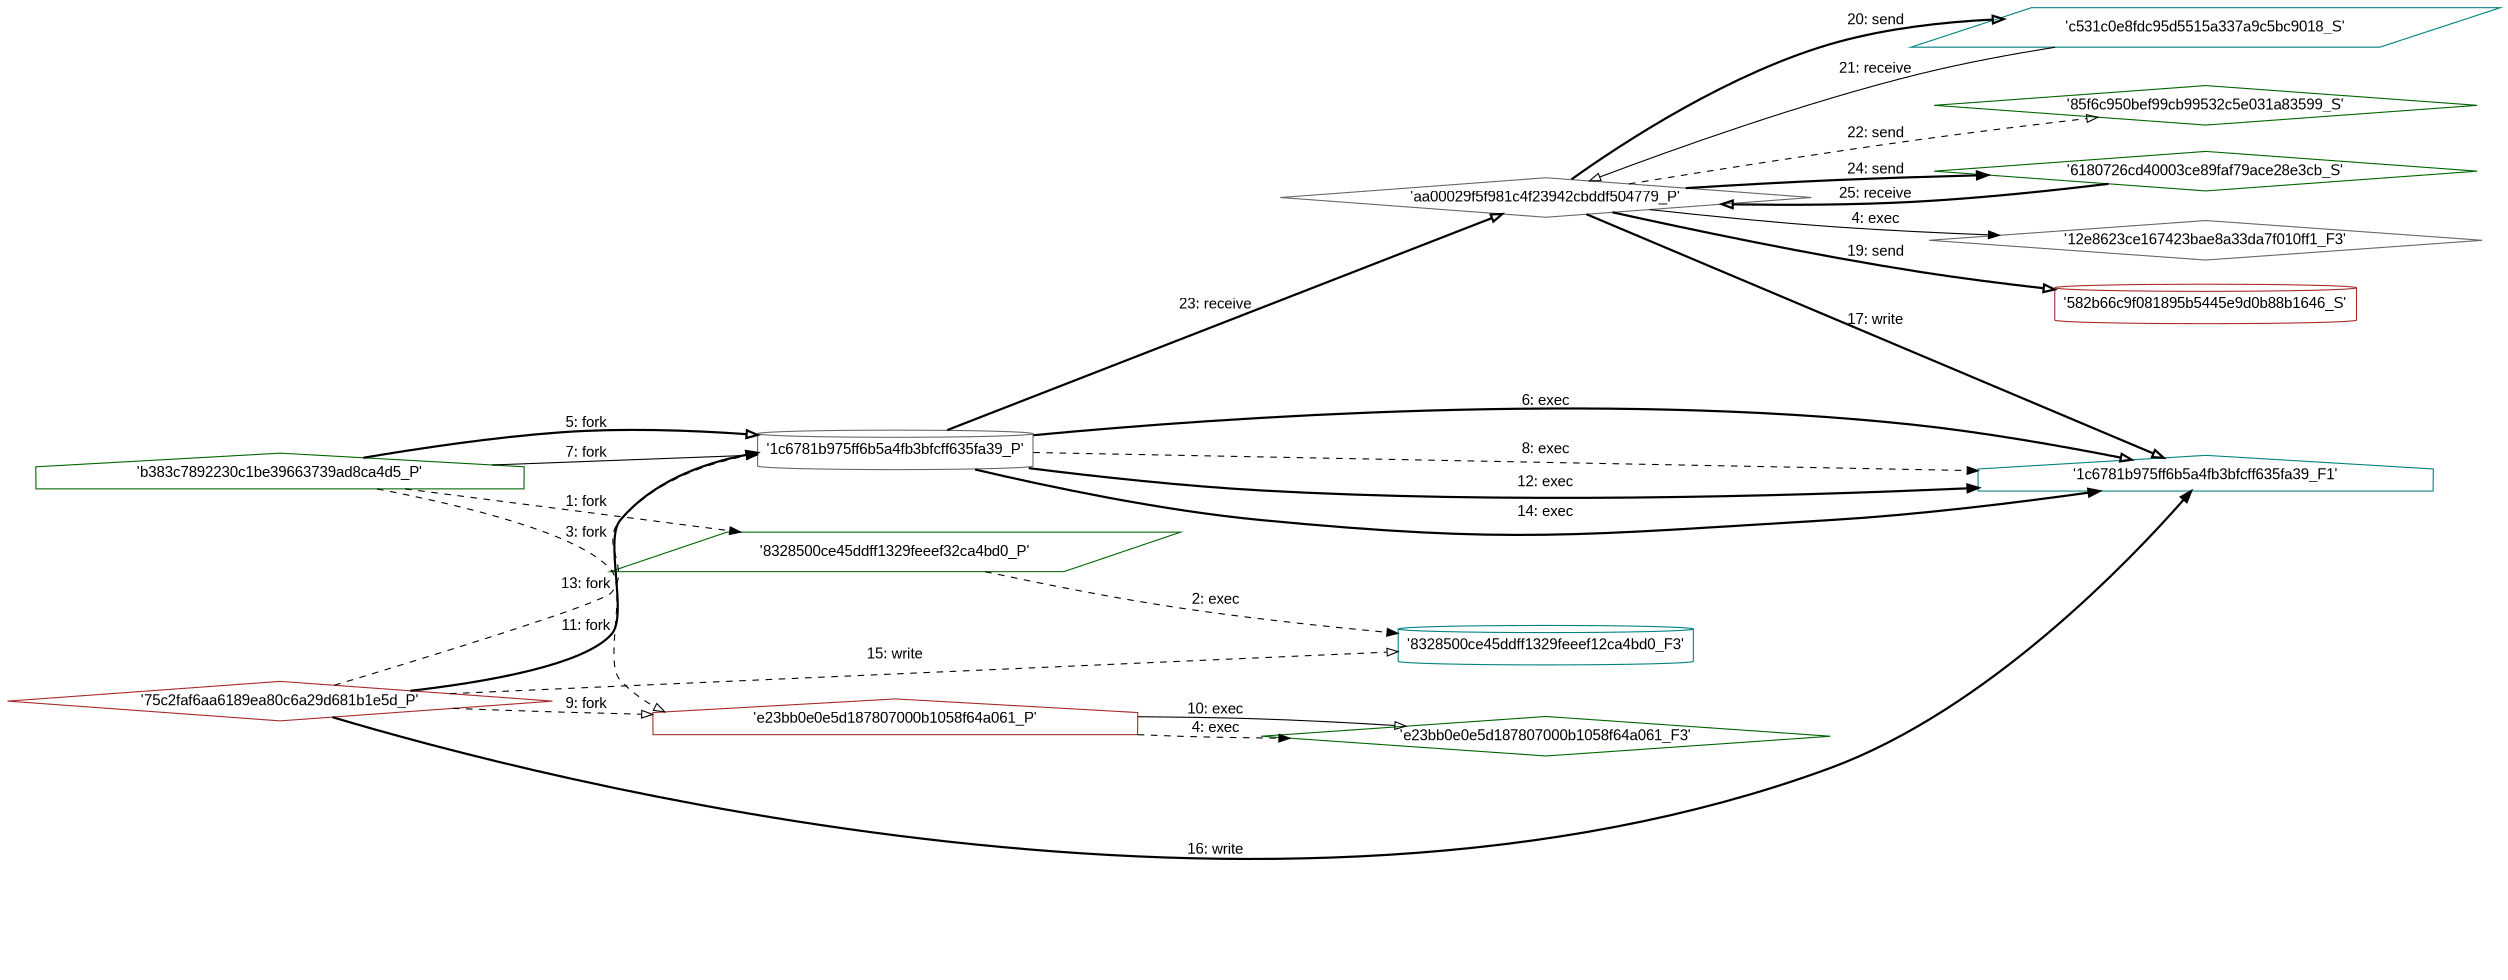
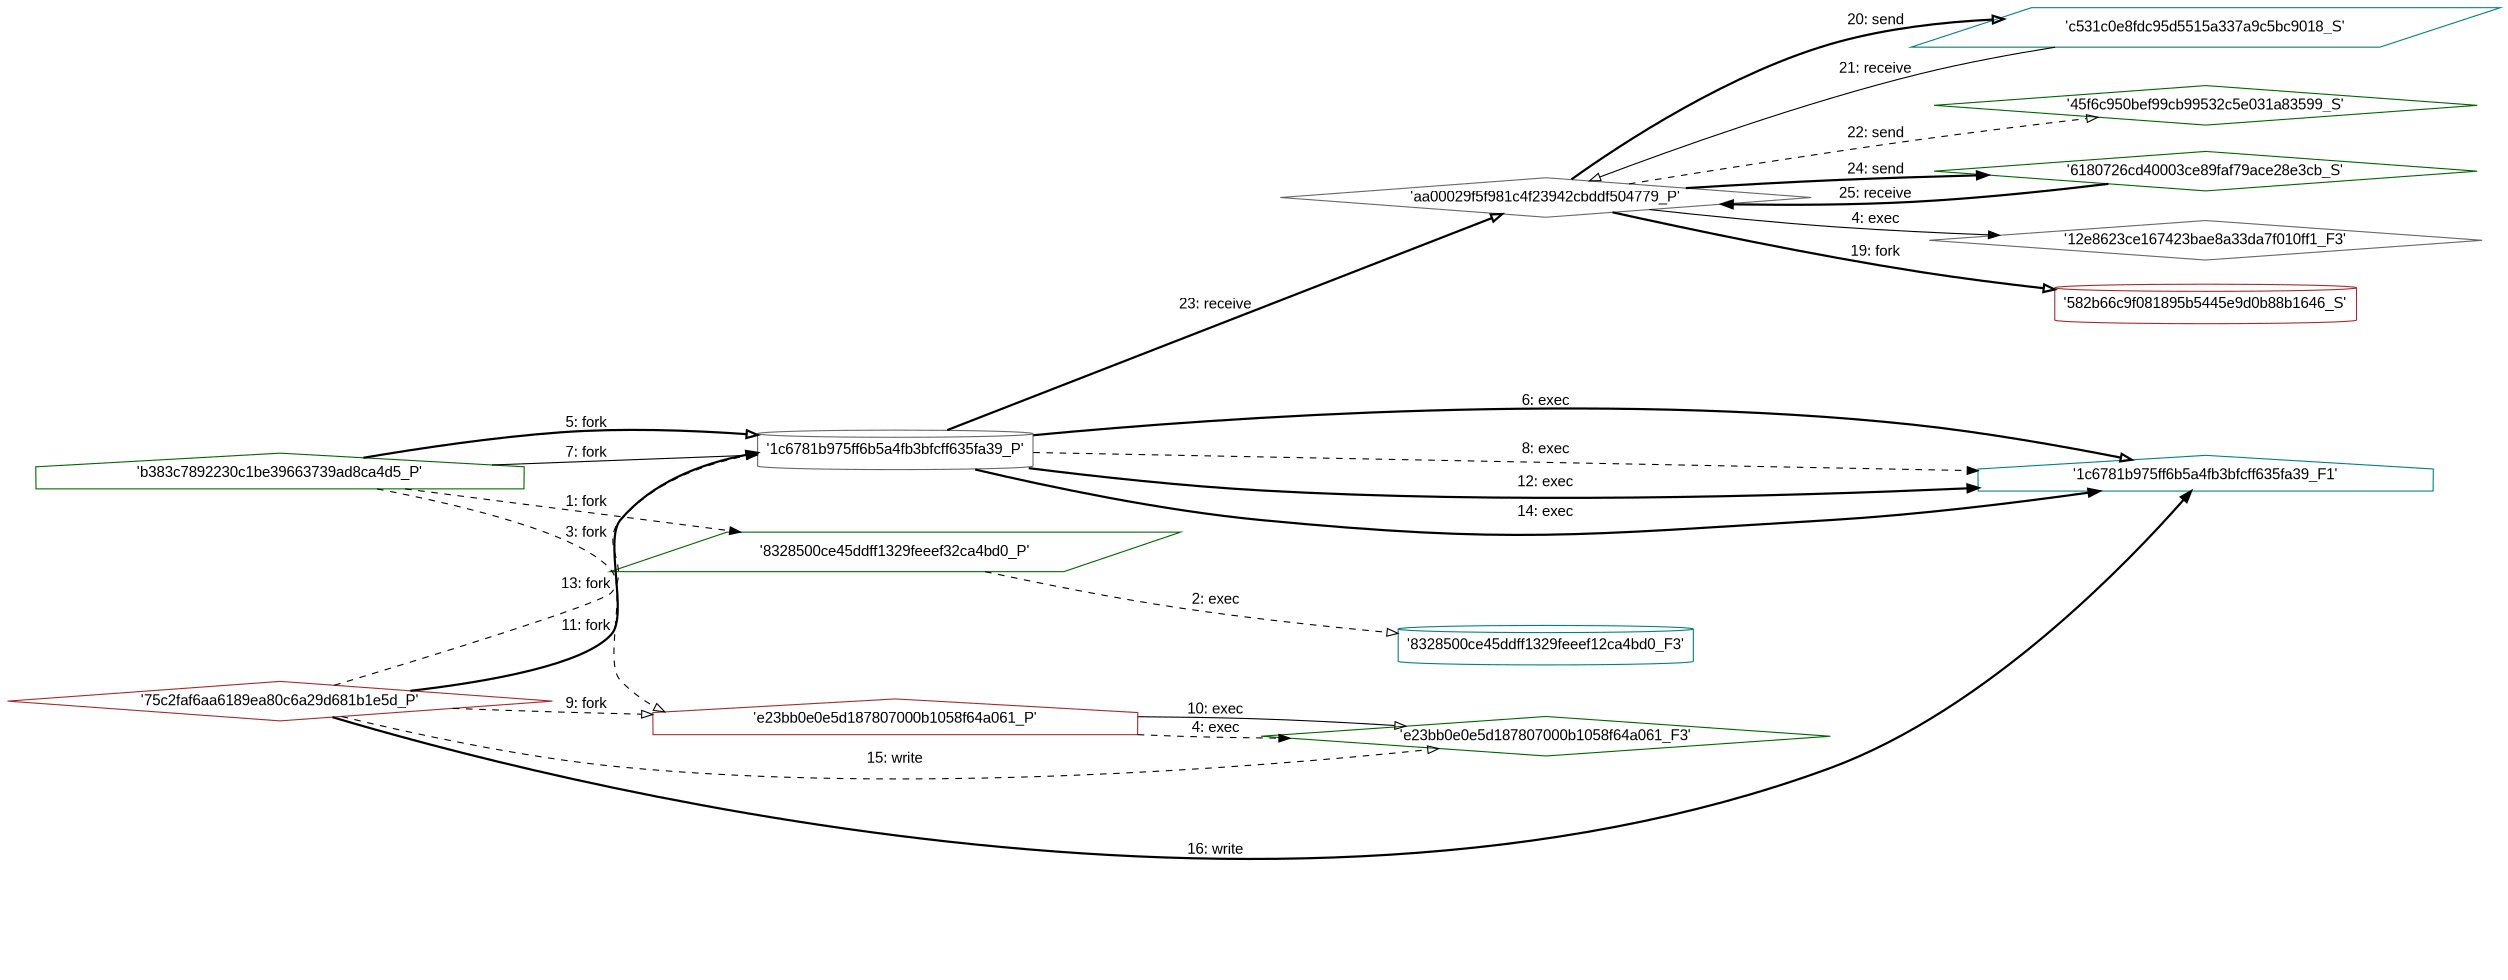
node "'85f6c950bef99cb99532c5e031a83599_S'": label "'85f6c950bef99cb99532c5e031a83599_S'" -> "'45f6c950bef99cb99532c5e031a83599_S'"
edge "'6180726cd40003ce89faf79ace28e3cb_S'" -> "'aa00029f5f981c4f23942cbddf504779_P'": arrowhead onormal -> normal
edge "'aa00029f5f981c4f23942cbddf504779_P'" -> "'582b66c9f081895b5445e9d0b88b1646_S'": label "19: send" -> "19: fork"
edge "'aa00029f5f981c4f23942cbddf504779_P'" -> "'1c6781b975ff6b5a4fb3bfcff635fa39_F1'": removed, label "17: write"
edge "'8328500ce45ddff1329feeef32ca4bd0_P'" -> "'8328500ce45ddff1329feeef12ca4bd0_F3'": arrowhead normal -> onormal
edge "'75c2faf6aa6189ea80c6a29d681b1e5d_P'" -> "'8328500ce45ddff1329feeef12ca4bd0_F3'": now "'75c2faf6aa6189ea80c6a29d681b1e5d_P'" -> "'e23bb0e0e5d187807000b1058f64a061_F3'"
